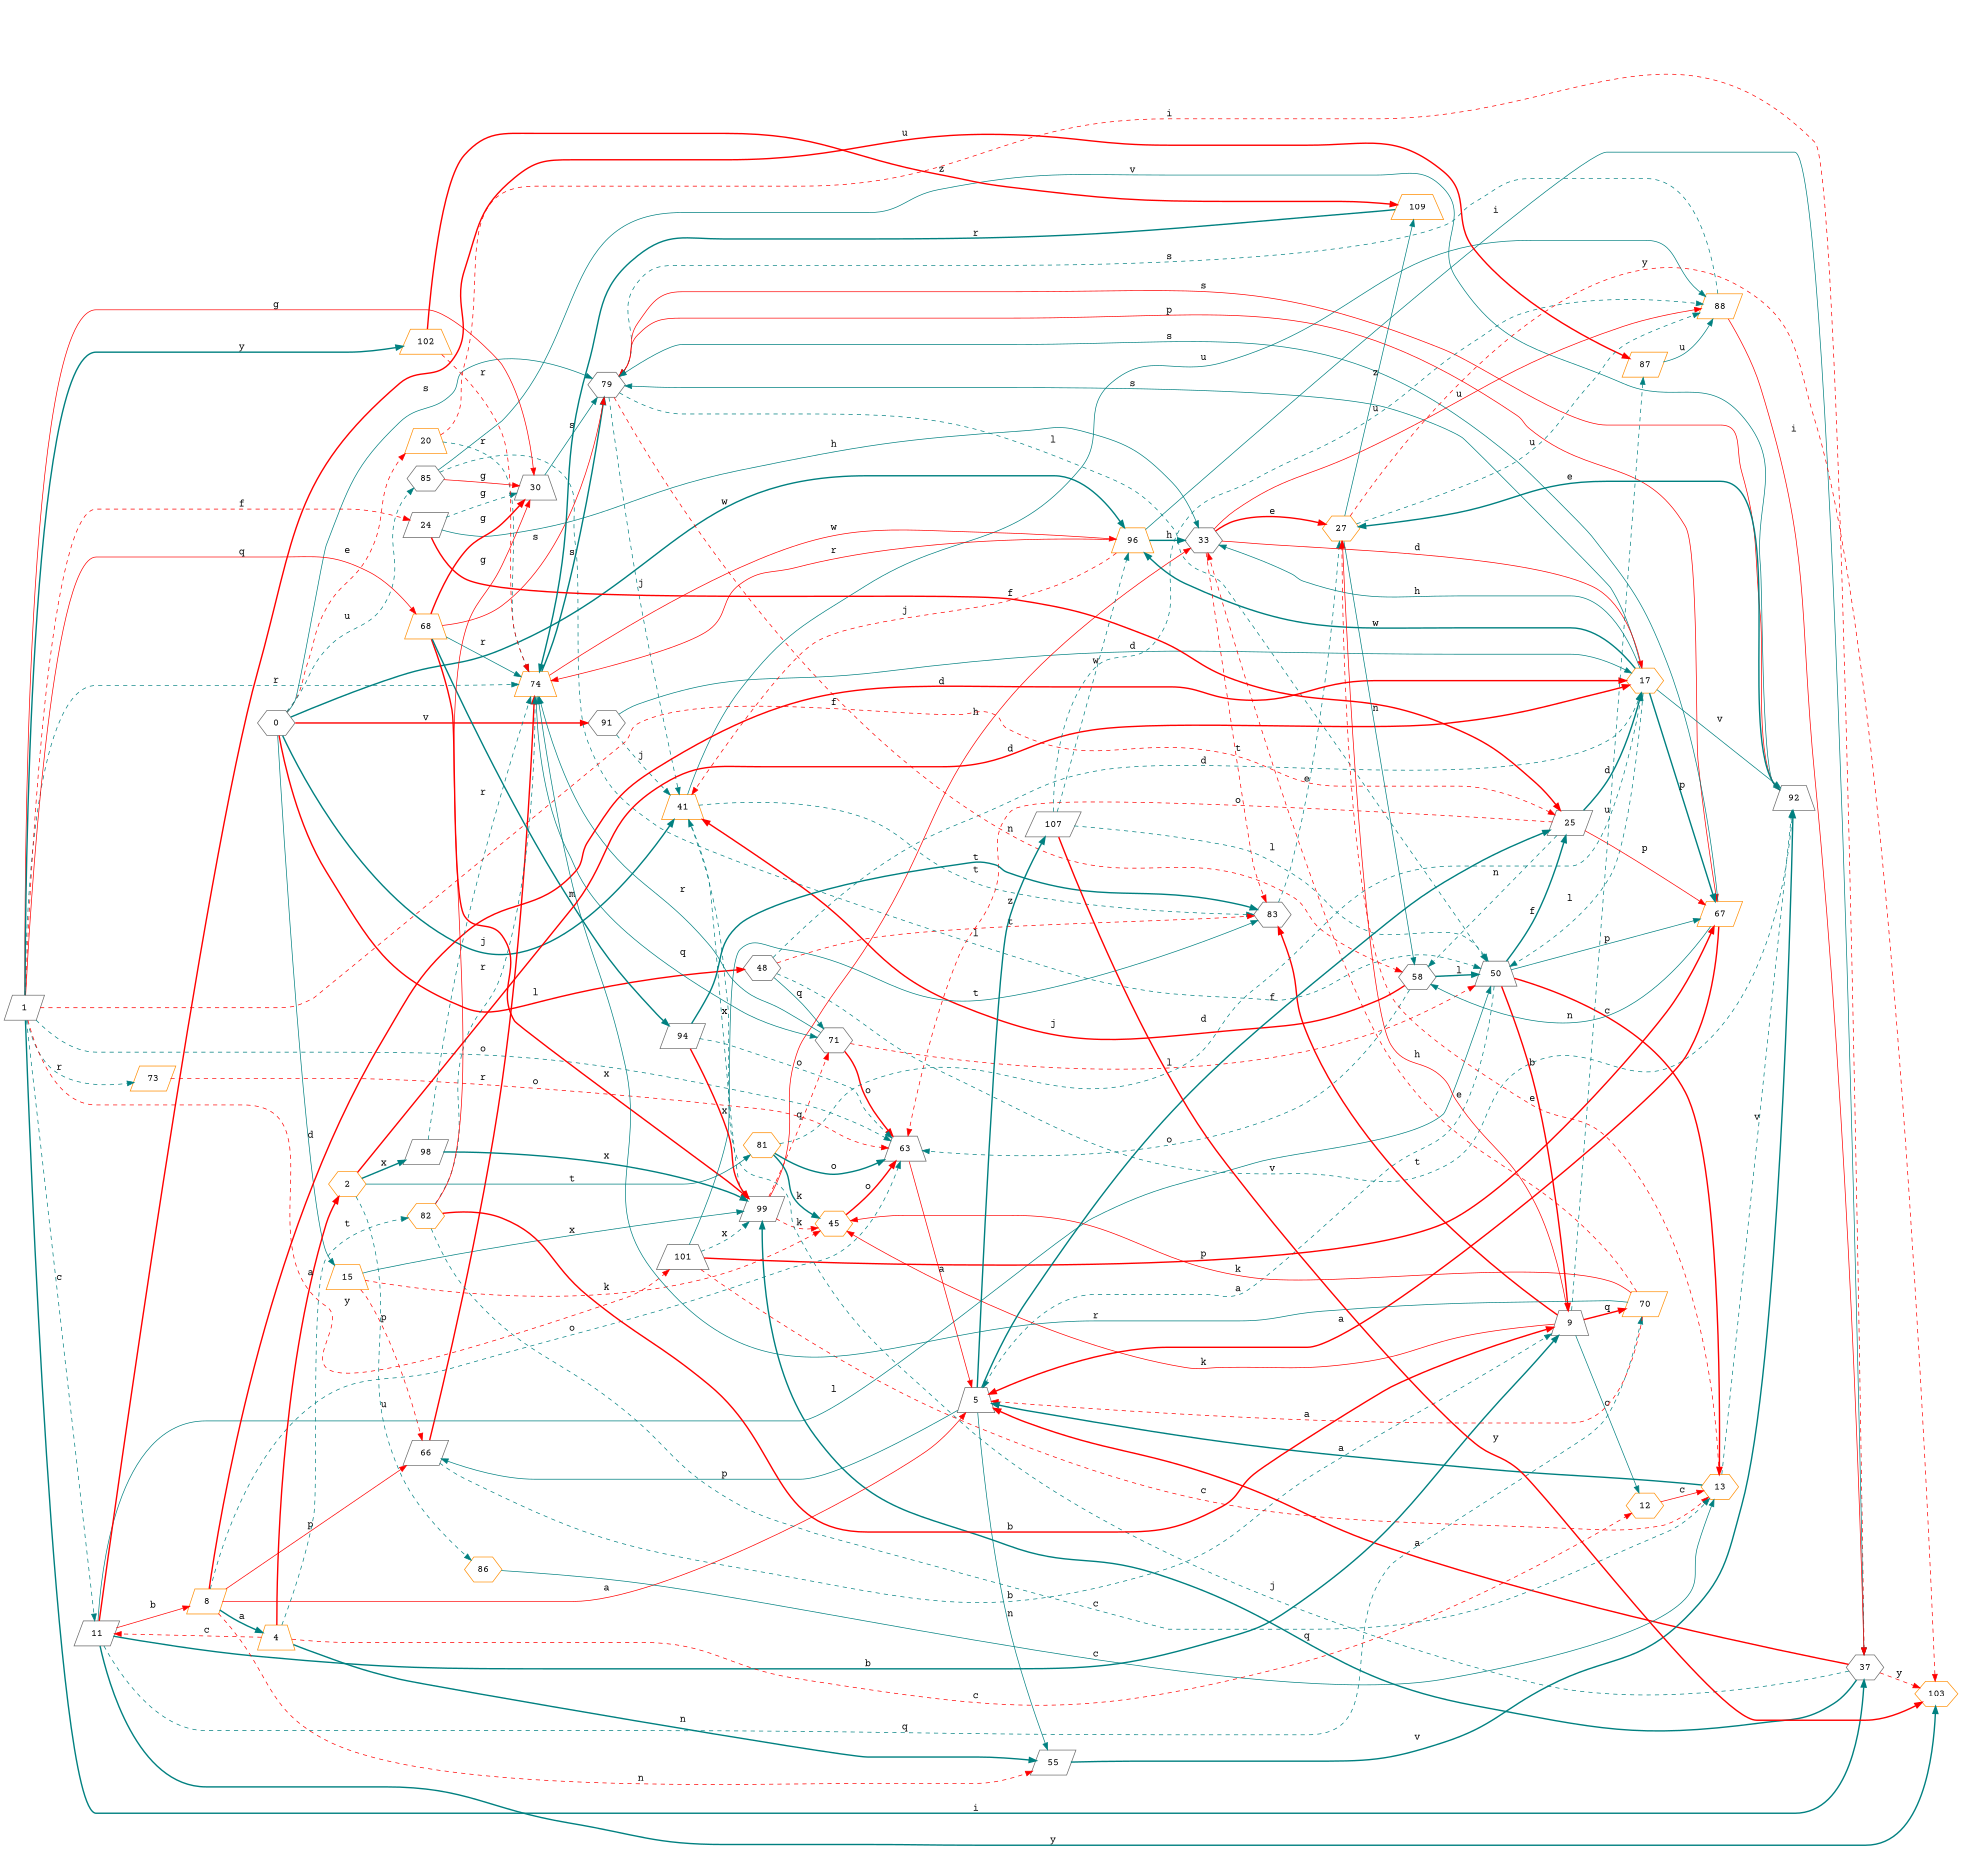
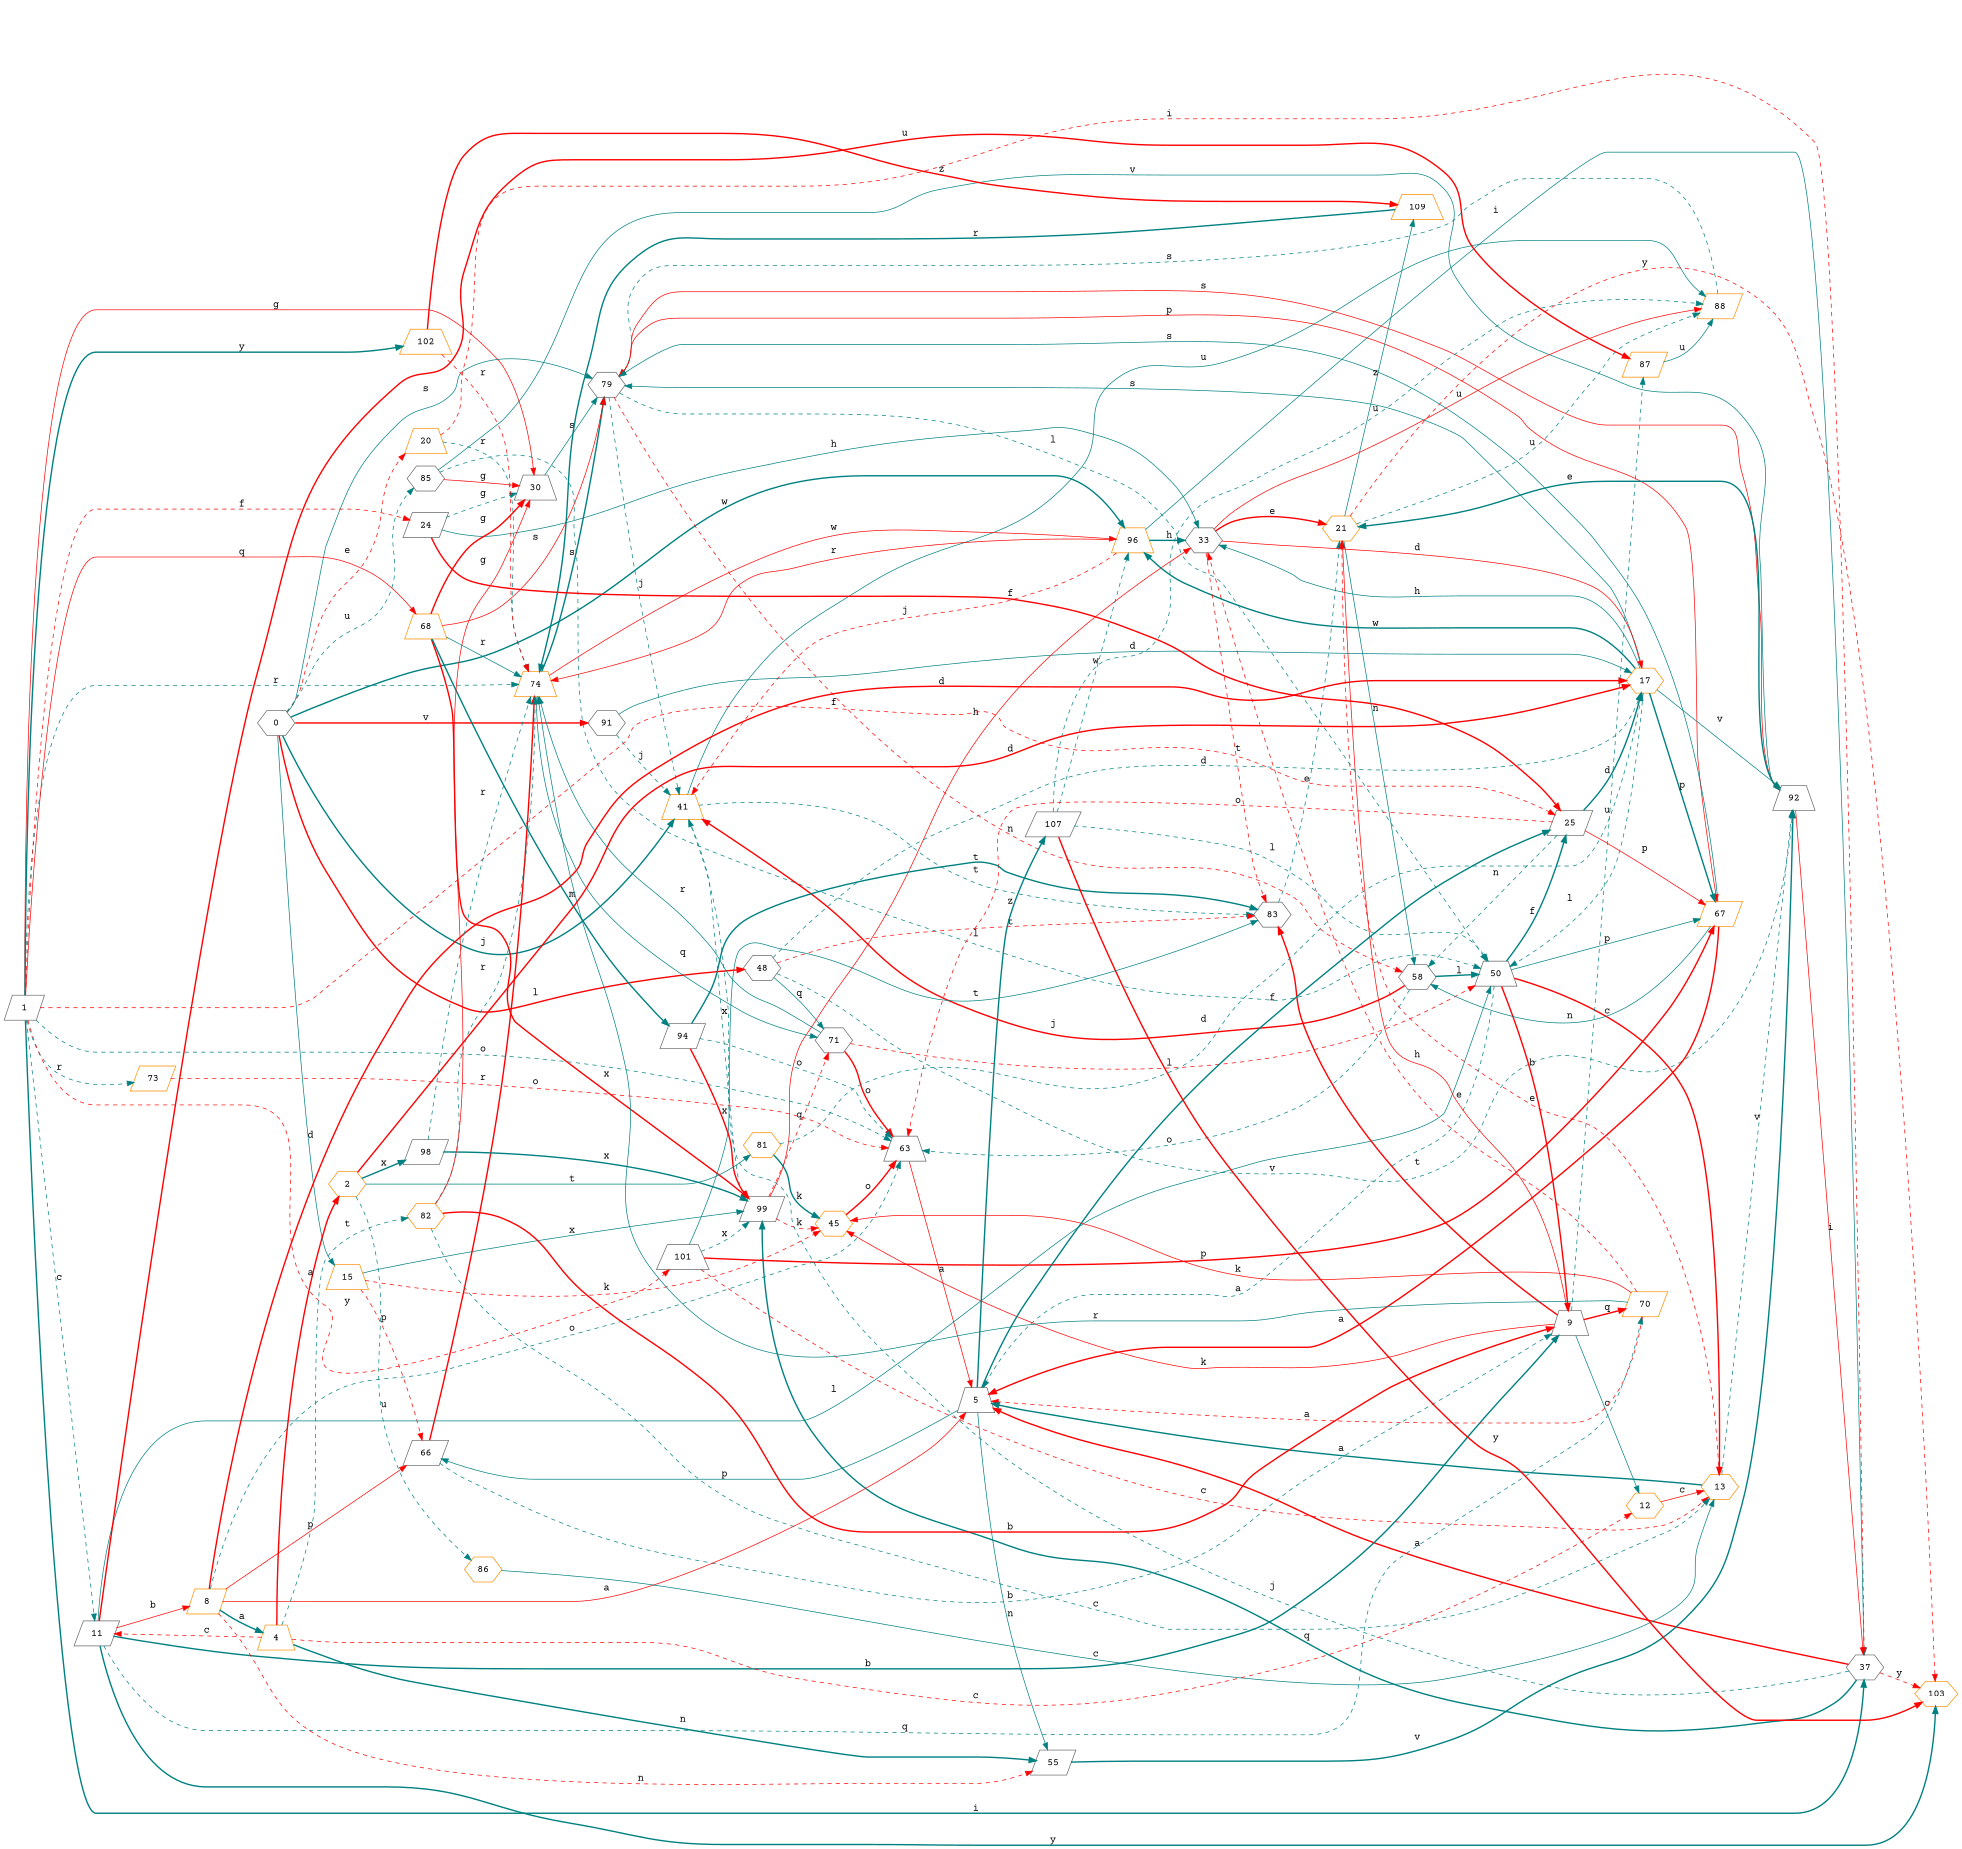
node "27": label "27" -> "21"
edge "88" -> "37": now "92" -> "37"
edge "81" -> "63": removed, label "o"
